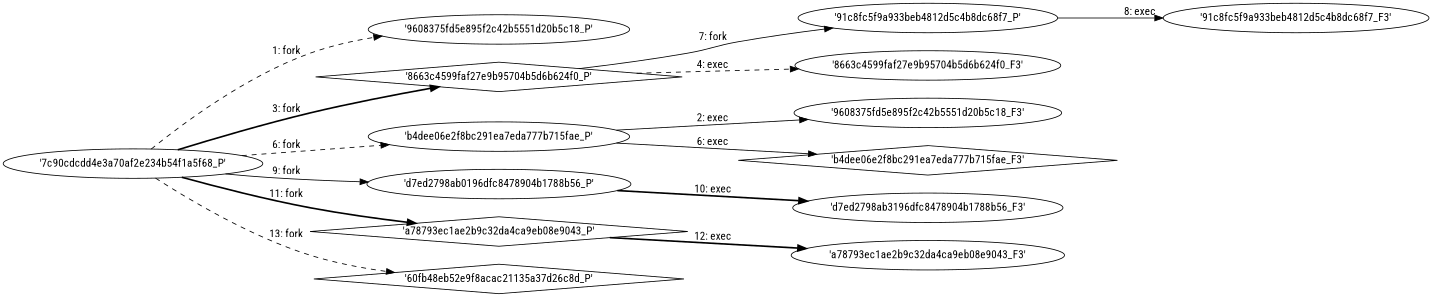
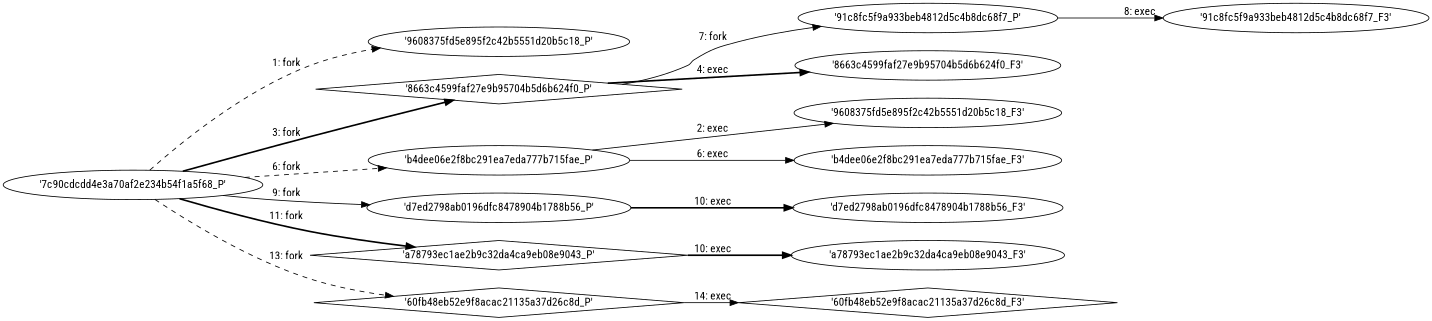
edge "'8663c4599faf27e9b95704b5d6b624f0_P'" -> "'8663c4599faf27e9b95704b5d6b624f0_F3'": style dashed -> bold
node "'b4dee06e2f8bc291ea7eda777b715fae_F3'": shape diamond -> ellipse
node "'d7ed2798ab3196dfc8478904b1788b56_F3'": label "'d7ed2798ab3196dfc8478904b1788b56_F3'" -> "'d7ed2798ab0196dfc8478904b1788b56_F3'"
edge "'a78793ec1ae2b9c32da4ca9eb08e9043_P'" -> "'a78793ec1ae2b9c32da4ca9eb08e9043_F3'": label "12: exec" -> "10: exec"
node "'60fb48eb52e9f8acac21135a37d26c8d_F3'": added
